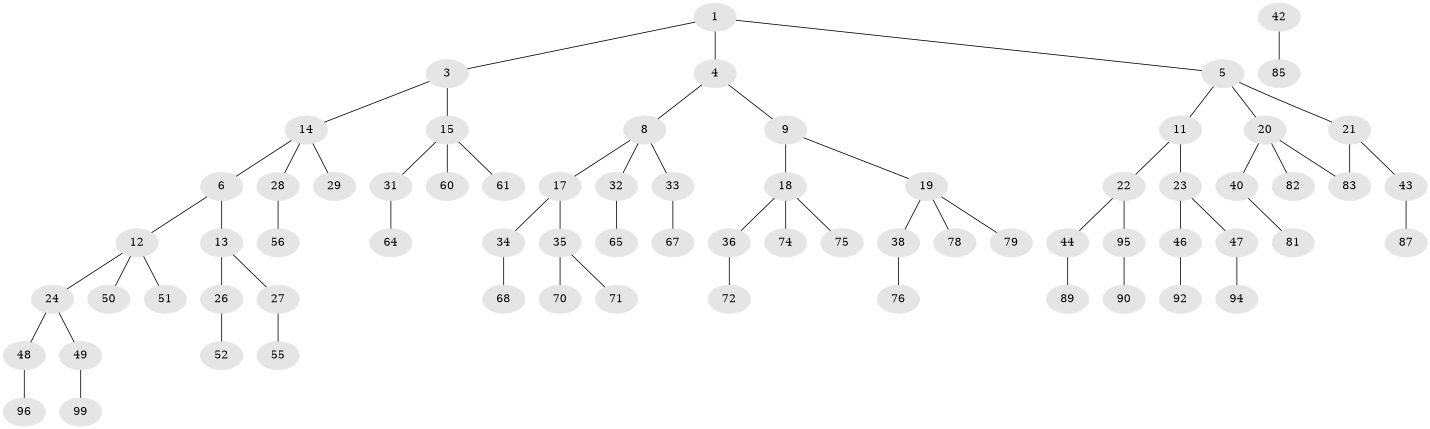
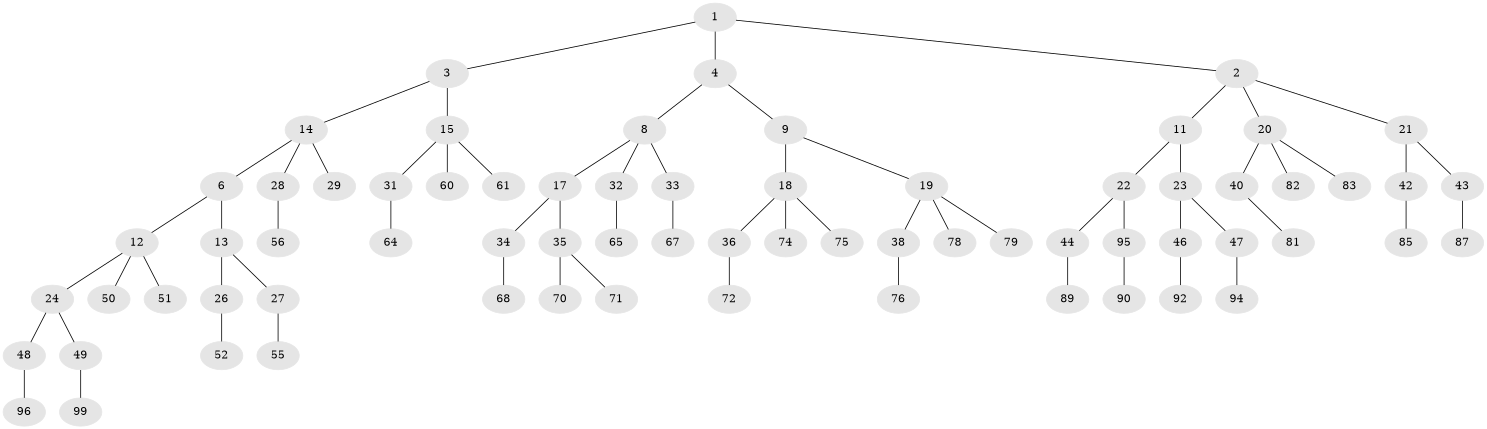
node "5": label "5" -> "2"
edge "21" -- "83": now "21" -- "42"
